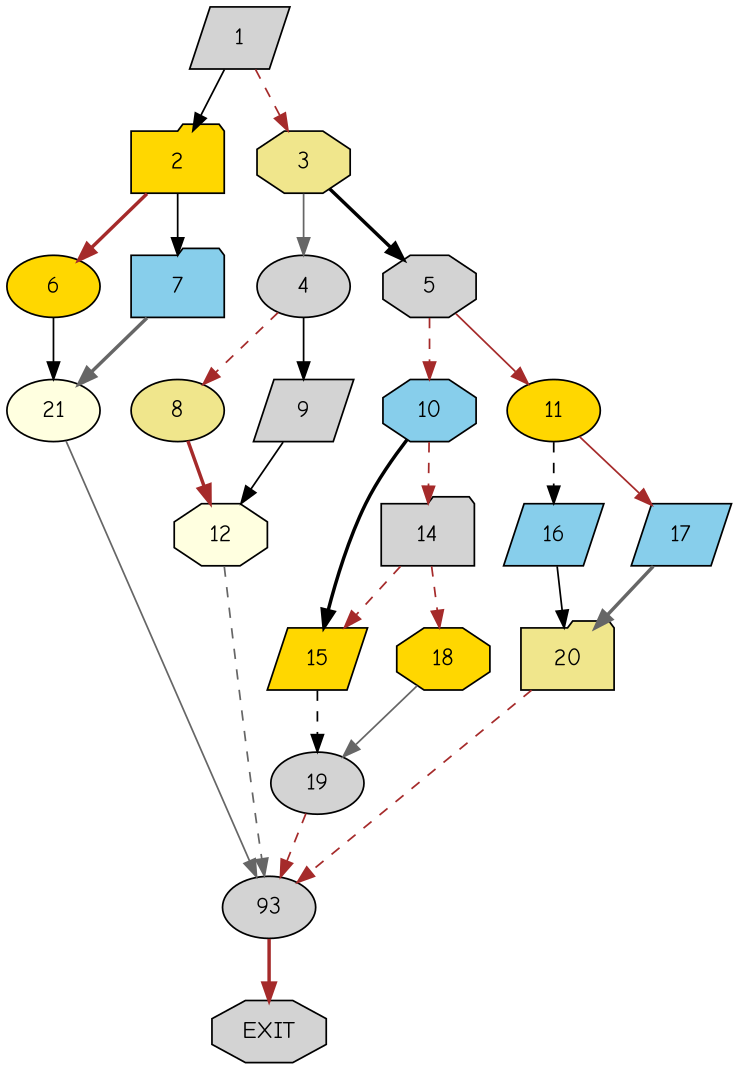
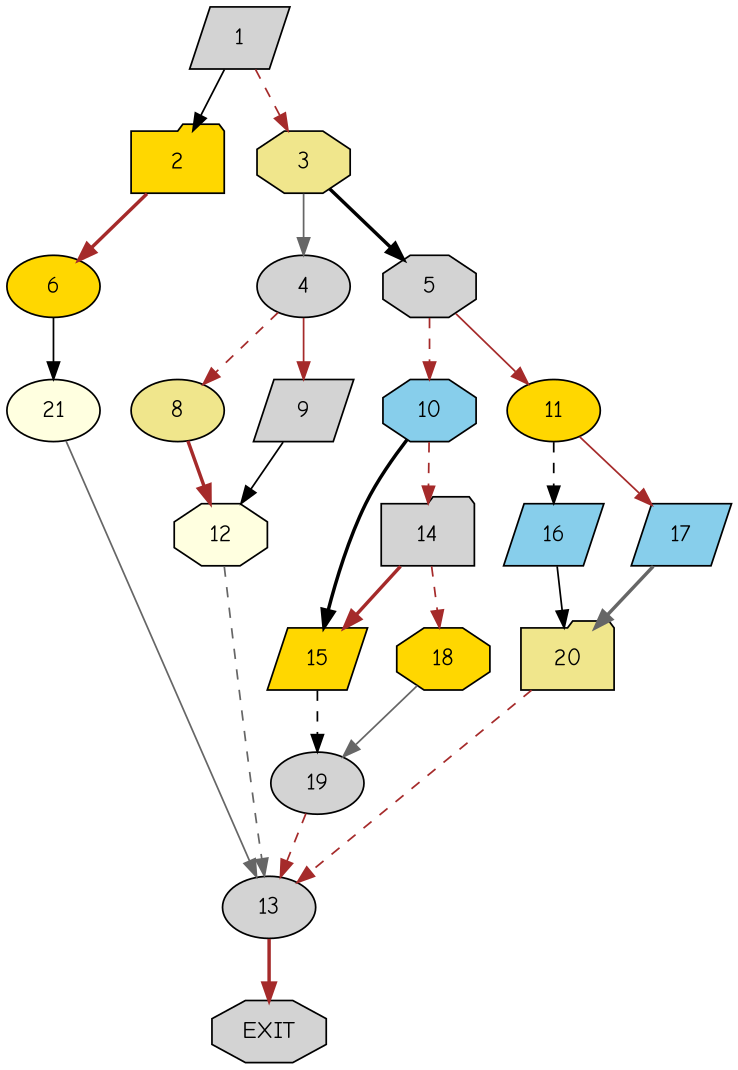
node "7": removed
edge "4" -> "9": color black -> brown
edge "14" -> "15": style dashed -> bold
node "93": label "93" -> "13"
